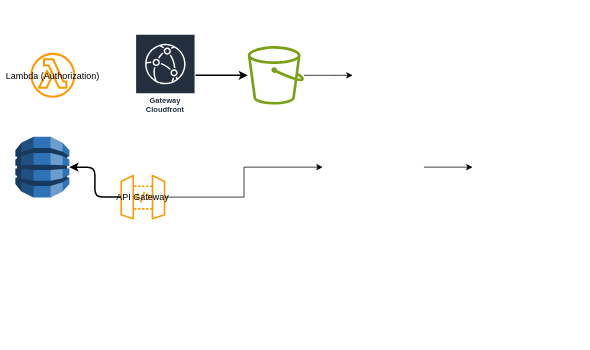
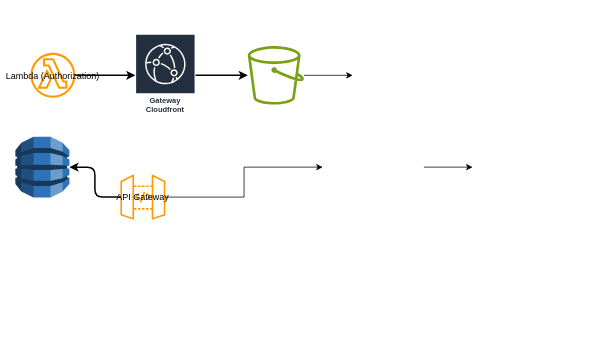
edge "Lambda (Authorization)" -> "Gateway Cloudfront": added
